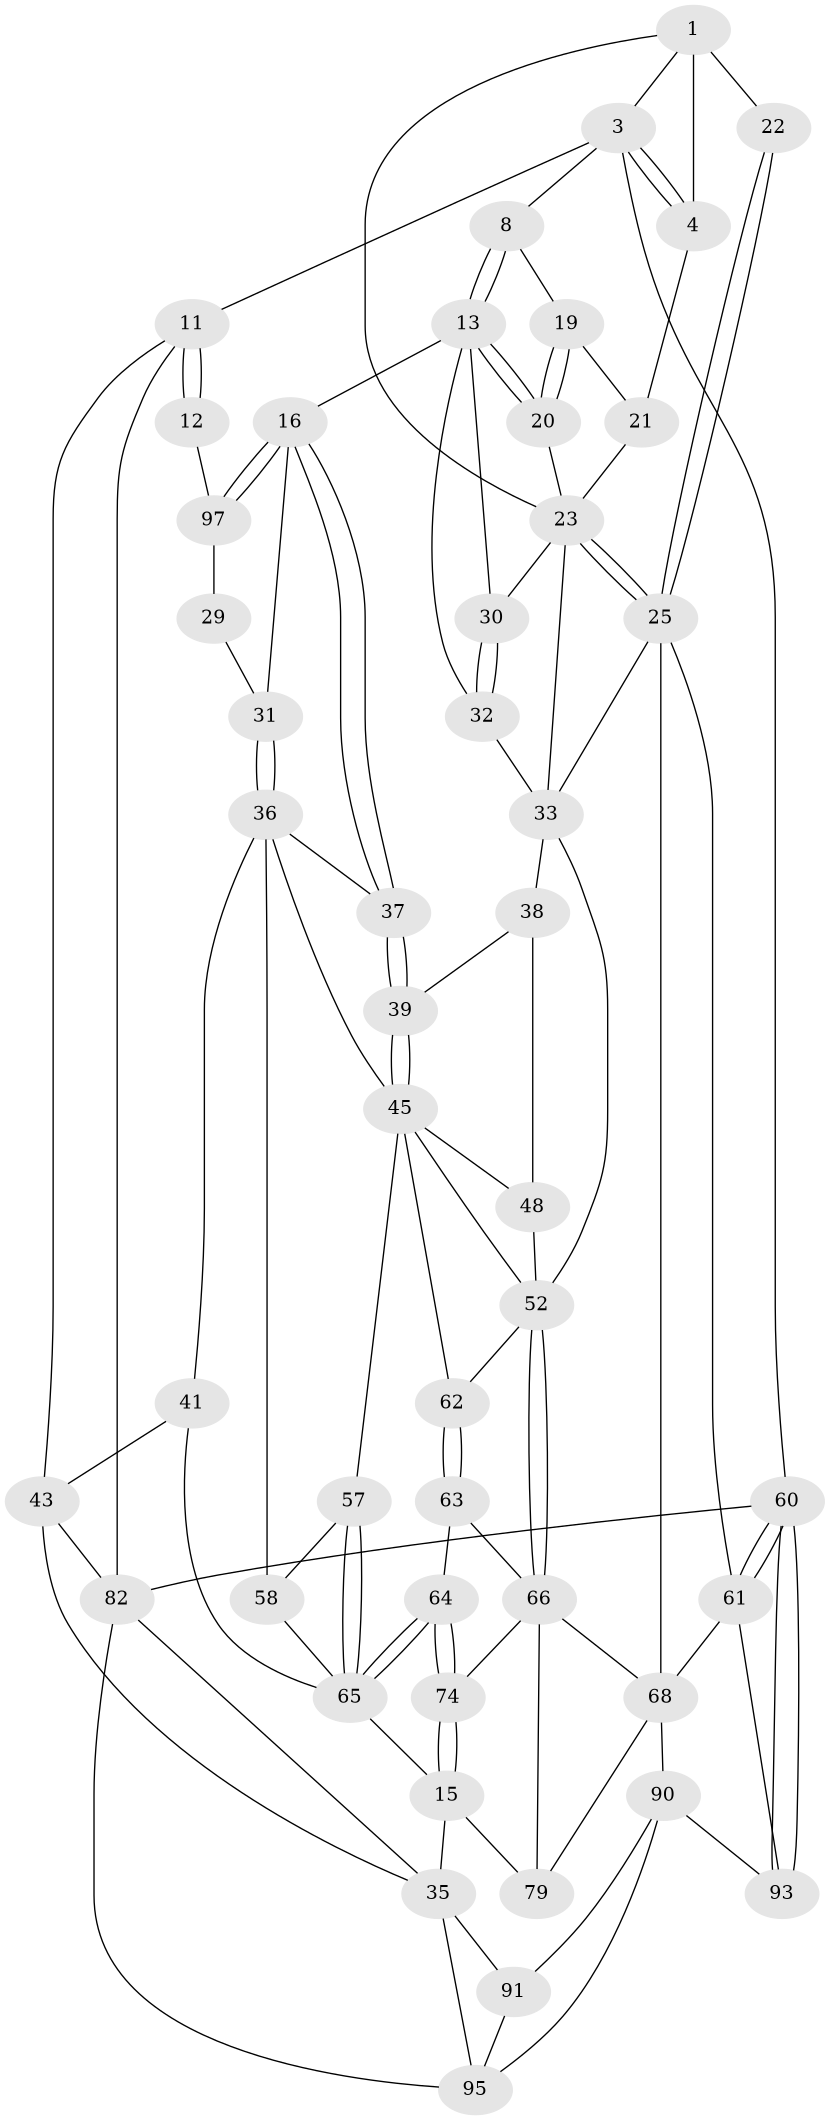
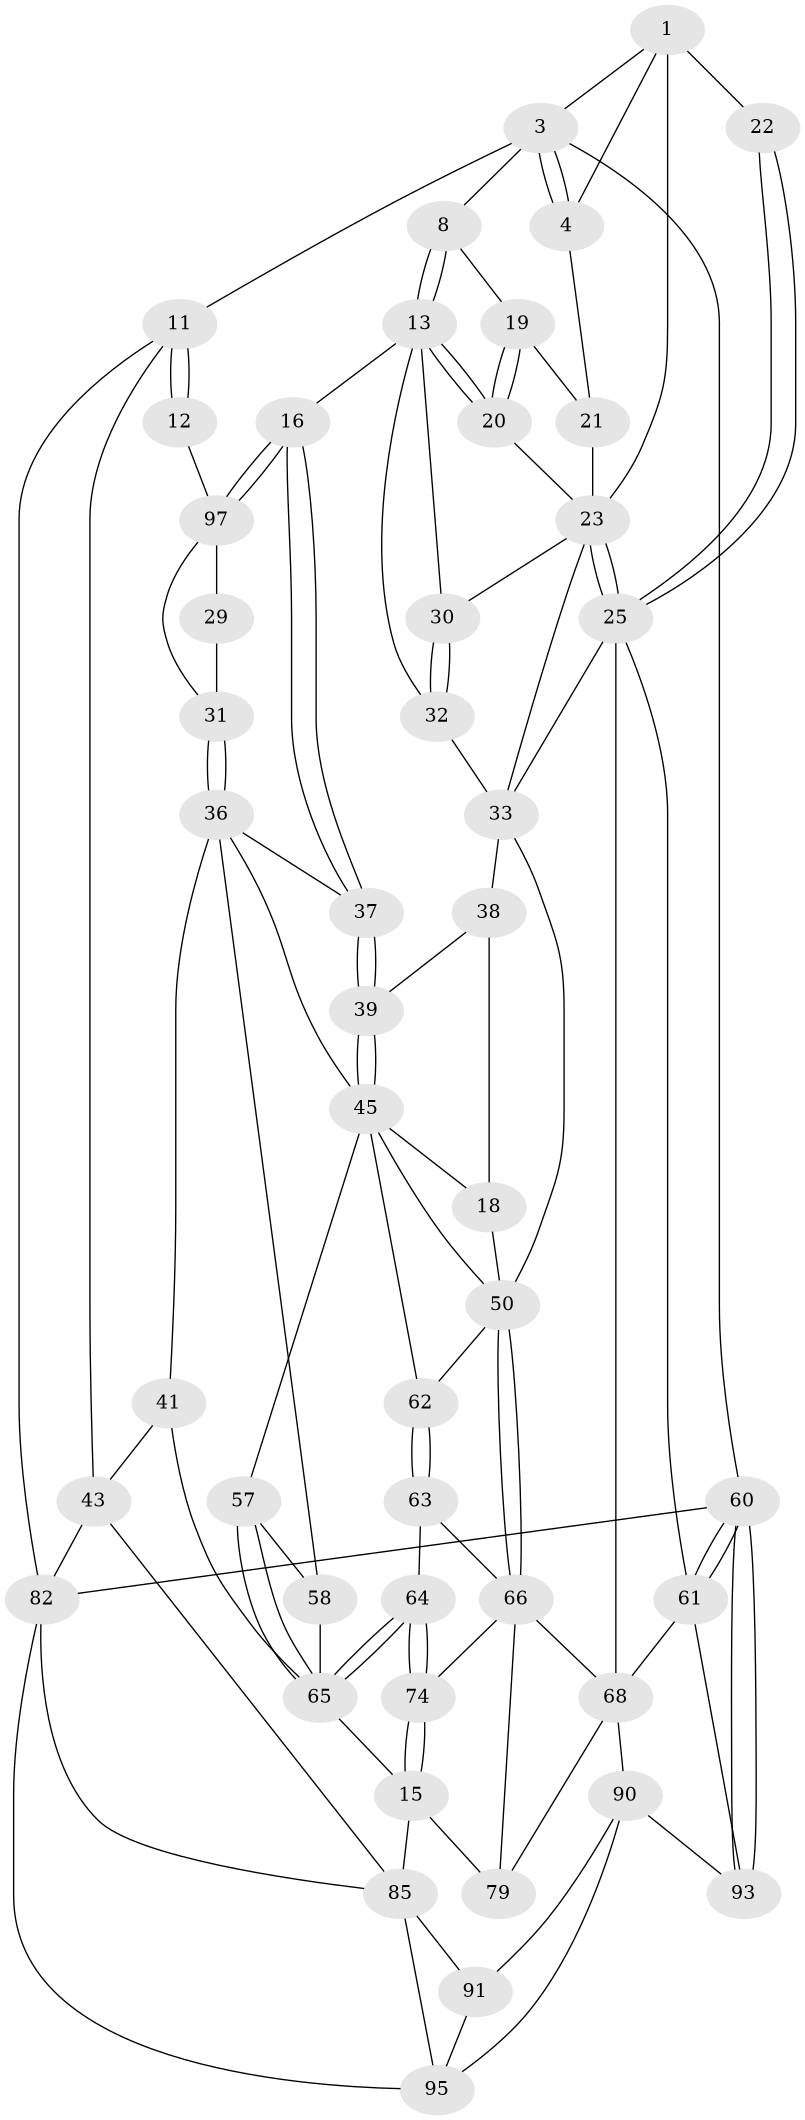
edge "16" -- "31": now "97" -- "31"
node "48": label "48" -> "18"
node "52": label "52" -> "50"
node "35": label "35" -> "85"
